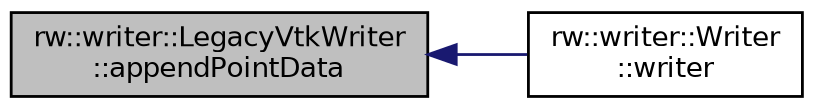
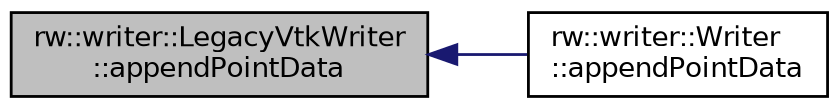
node "rw::writer::Writer ::writer": label "rw::writer::Writer ::writer" -> "rw::writer::Writer ::appendPointData"
